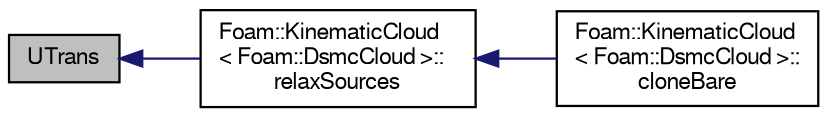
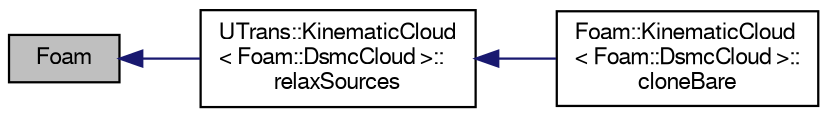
node "UTrans": label "UTrans" -> "Foam"
node "Foam::KinematicCloud < Foam::DsmcCloud >:: relaxSources": label "Foam::KinematicCloud < Foam::DsmcCloud >:: relaxSources" -> "UTrans::KinematicCloud < Foam::DsmcCloud >:: relaxSources"
